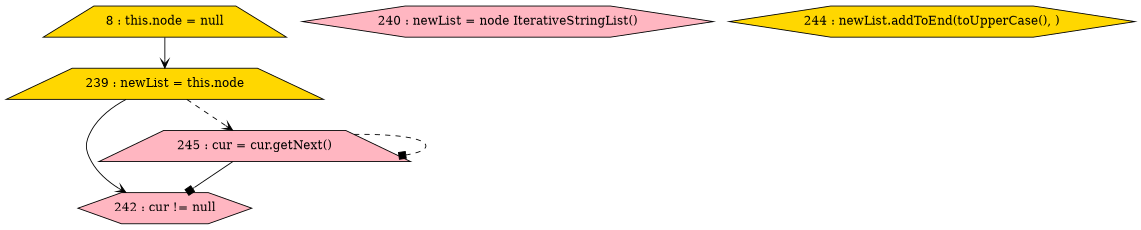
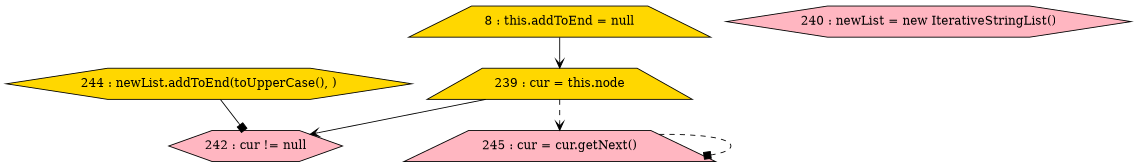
node "8 : this.node = null": label "8 : this.node = null" -> "8 : this.addToEnd = null"
node "240 : newList = node IterativeStringList()": label "240 : newList = node IterativeStringList()" -> "240 : newList = new IterativeStringList()"
node "239 : newList = this.node": label "239 : newList = this.node" -> "239 : cur = this.node"
edge "245 : cur = cur.getNext()" -> "242 : cur != null": now "244 : newList.addToEnd(toUpperCase(), )" -> "242 : cur != null"
